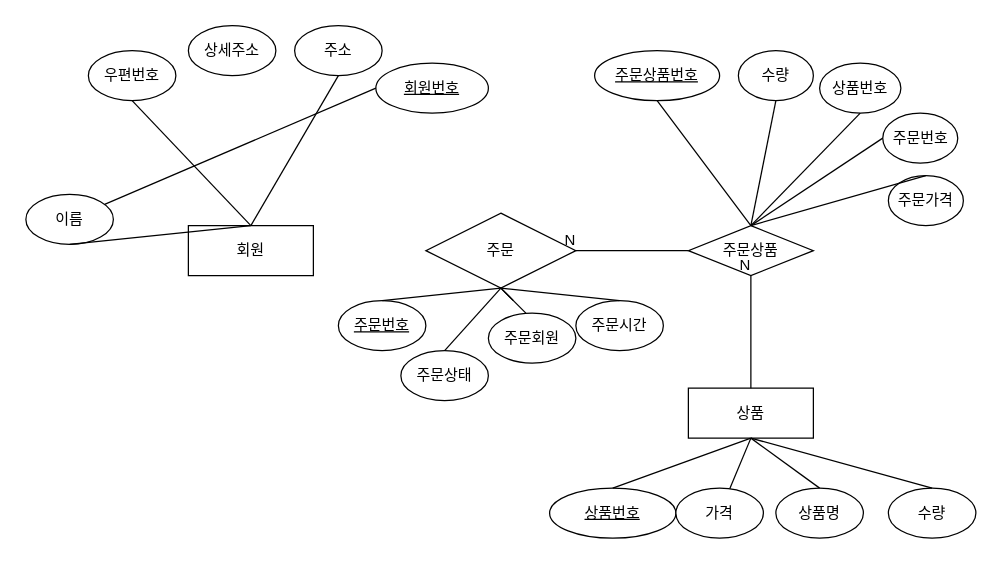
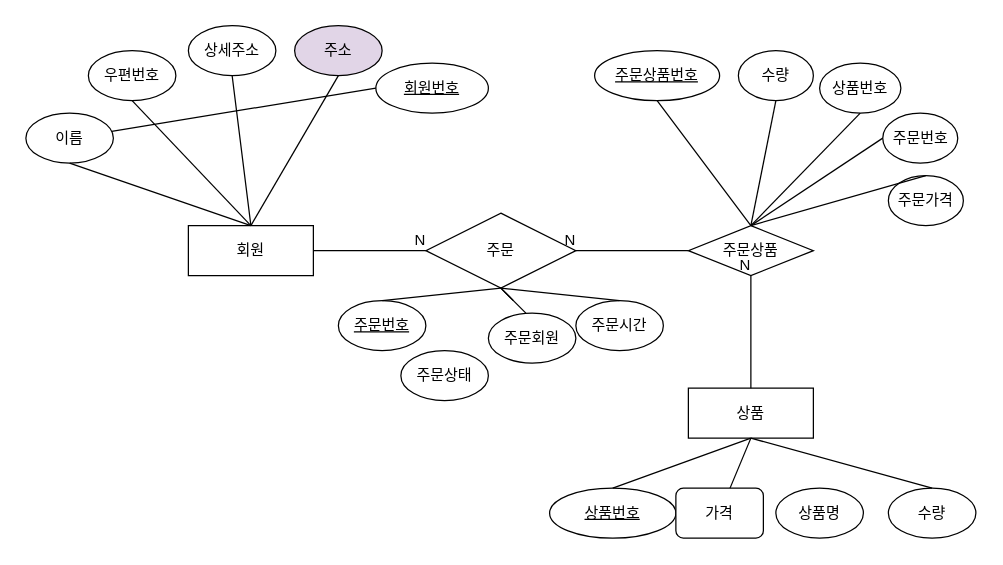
node "주소": fillcolor #ffffff -> #e1d5e7
edge "상세주소" -- "회원": added
node "이름": moved (69, 219) -> (69, 138)
edge "회원" -- "주문": added, label "N"
edge "주문" -- "주문상태": removed
edge "상품" -- "상품명": removed
node "가격": shape ellipse -> rounded rectangle
